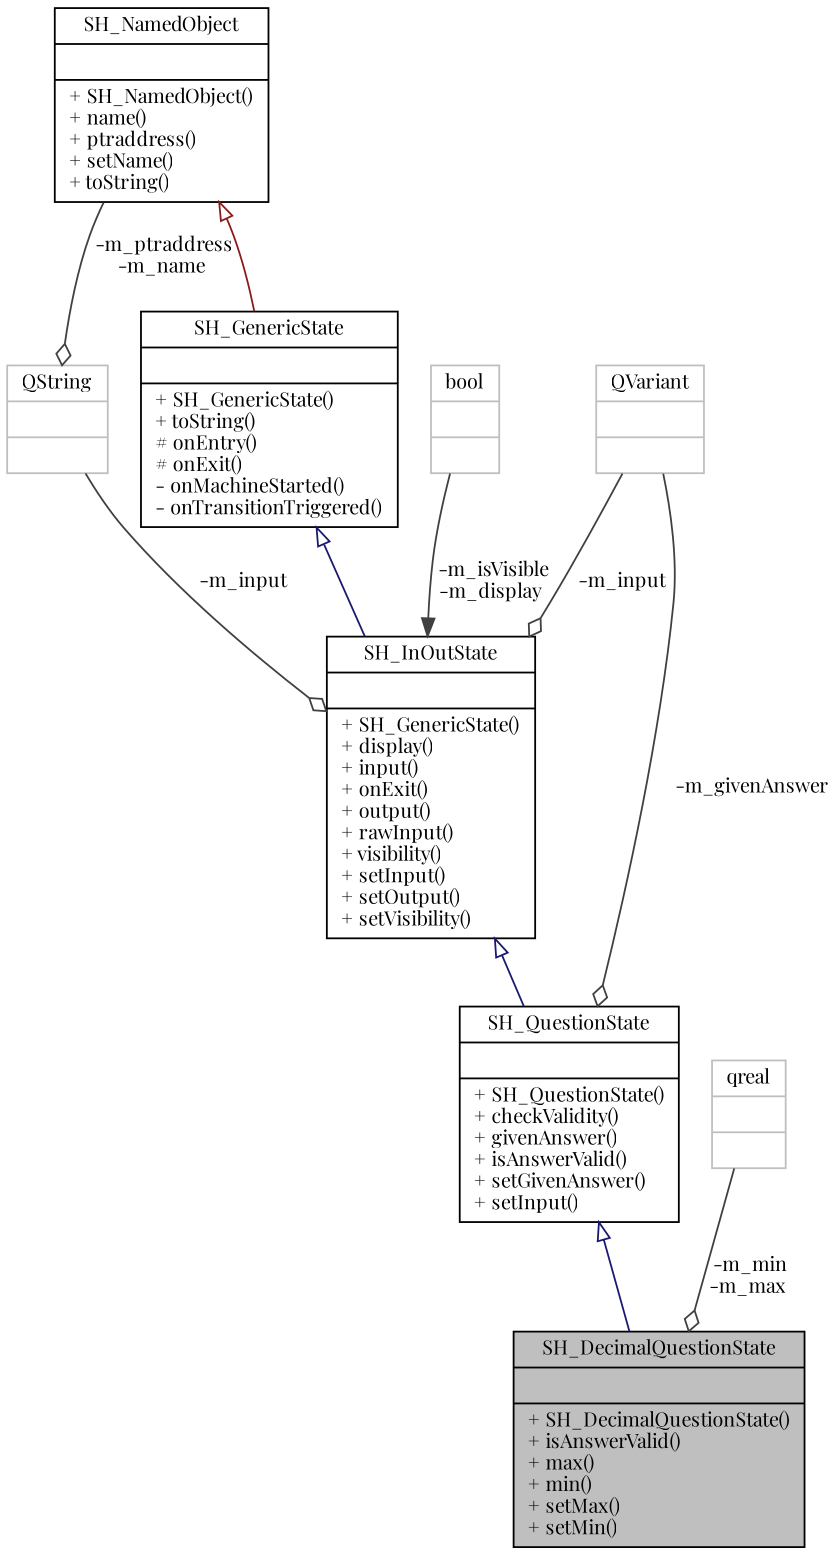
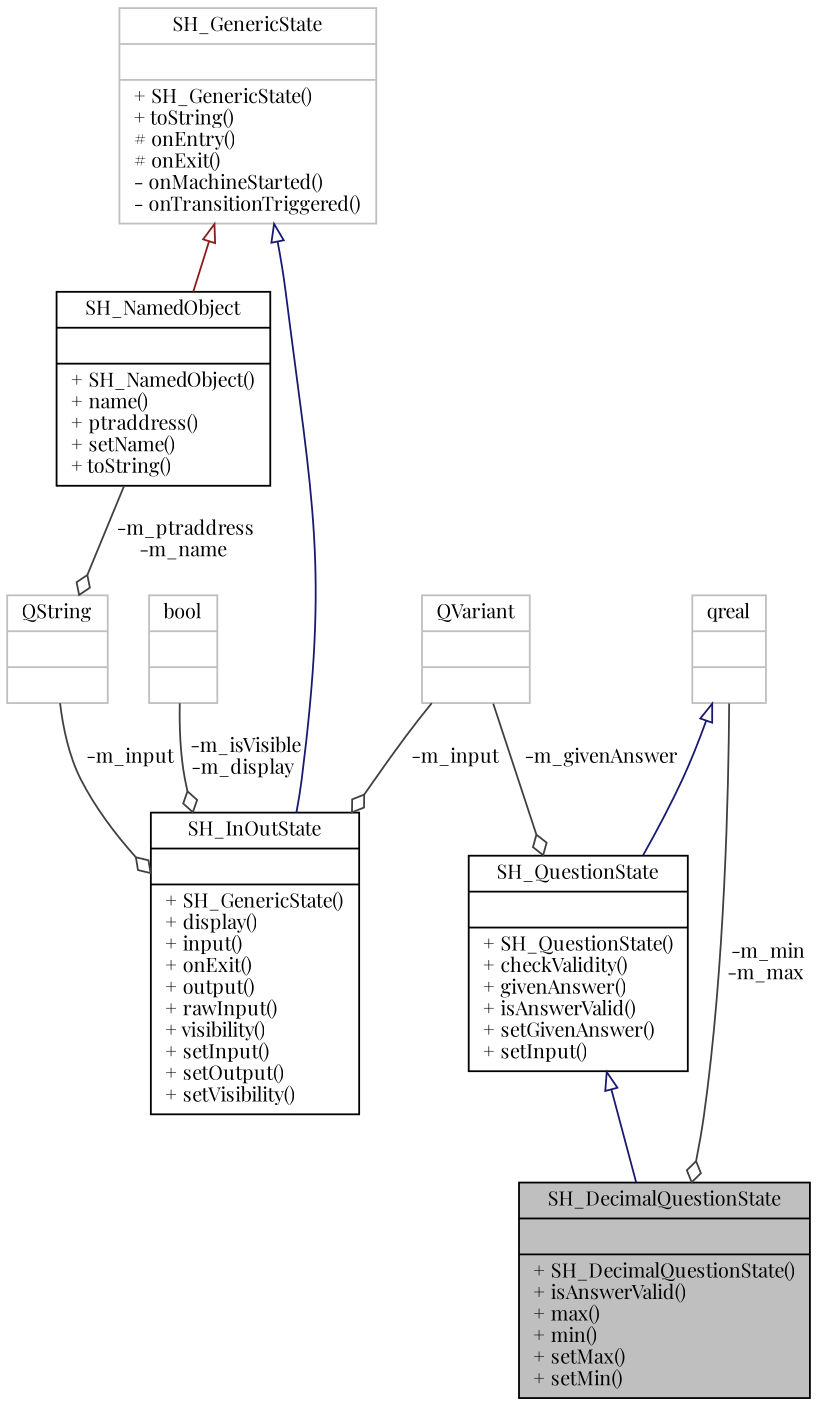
edge "SH_GenericState" -> "SH_NamedObject": reversed
node "SH_GenericState": color black -> grey75
edge "bool" -> "SH_InOutState": arrowhead normal -> odiamond
edge "SH_QuestionState" -> "SH_InOutState": now "SH_QuestionState" -> "qreal"
